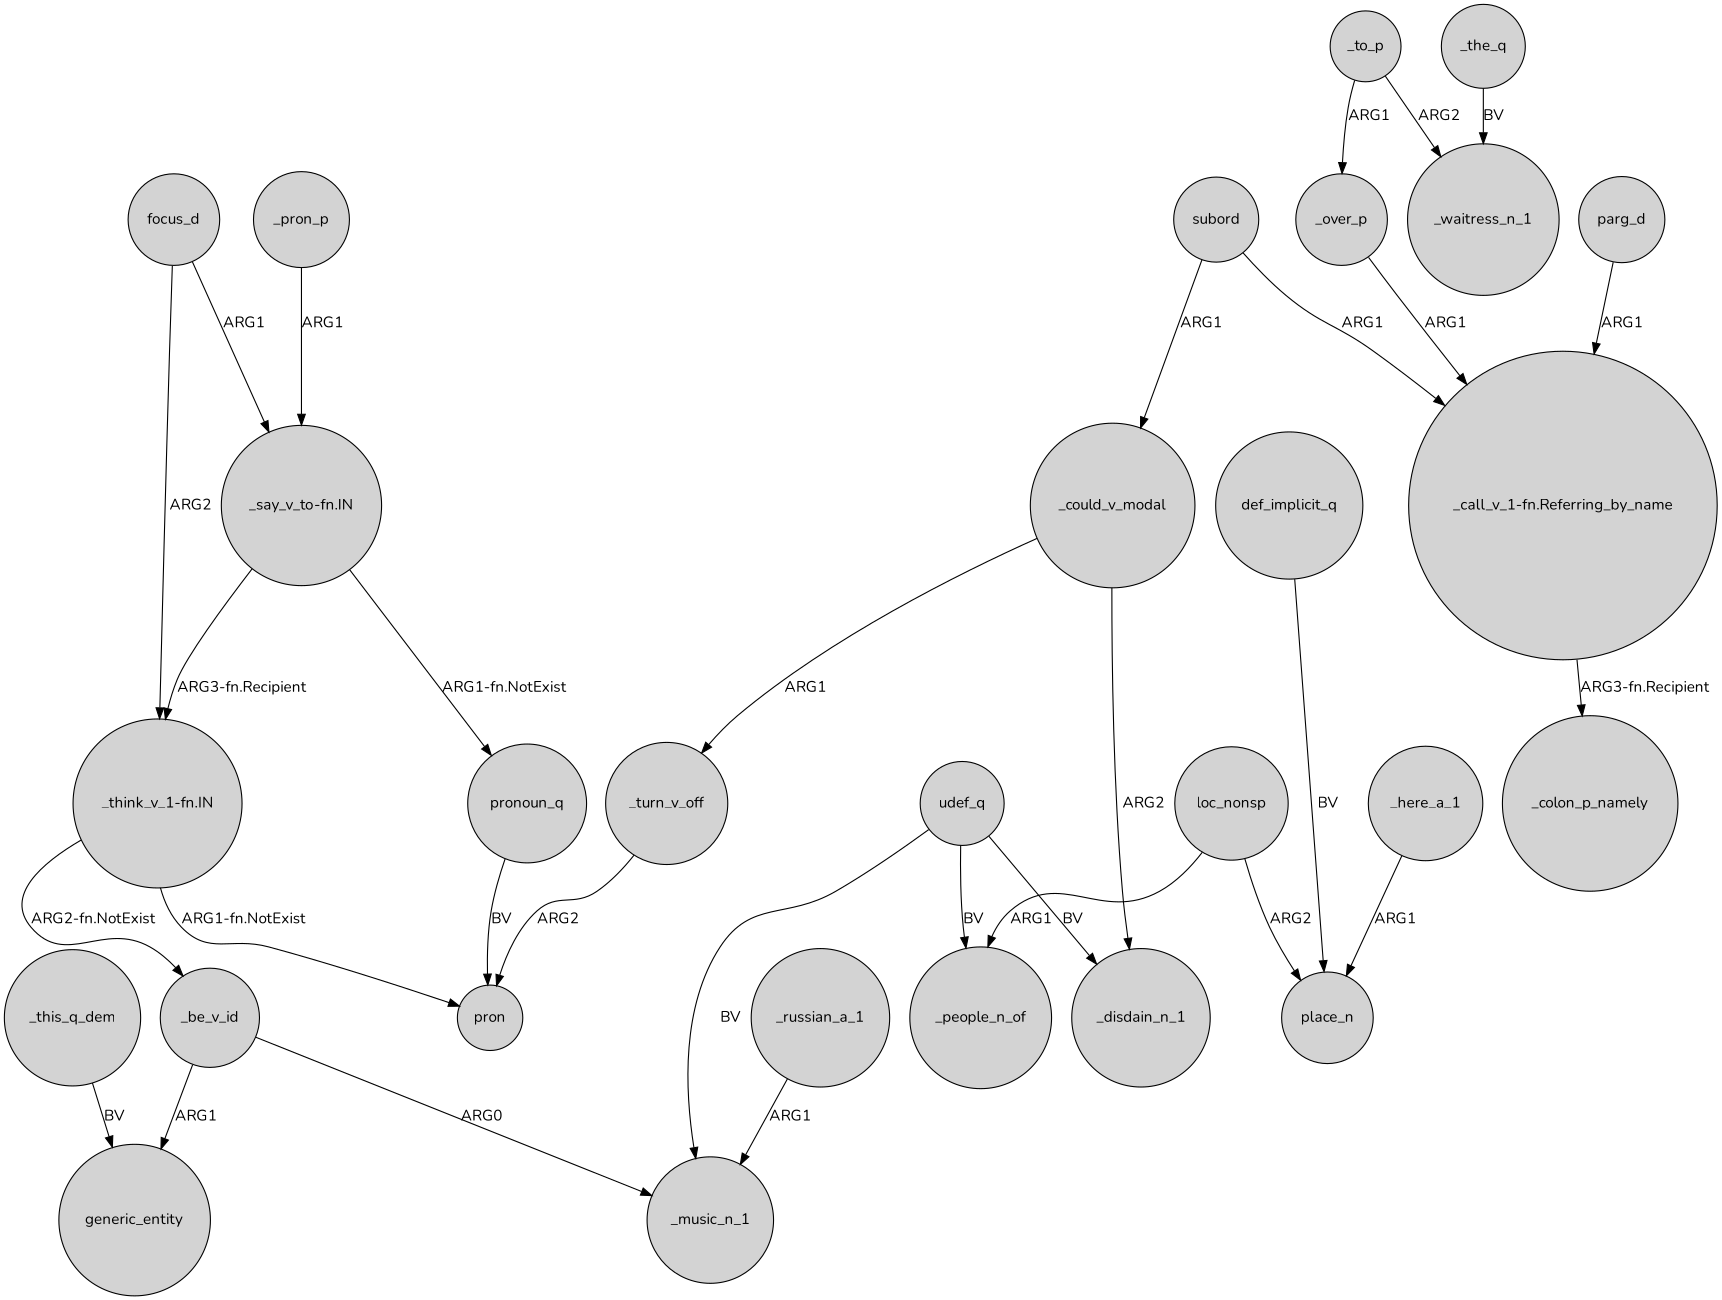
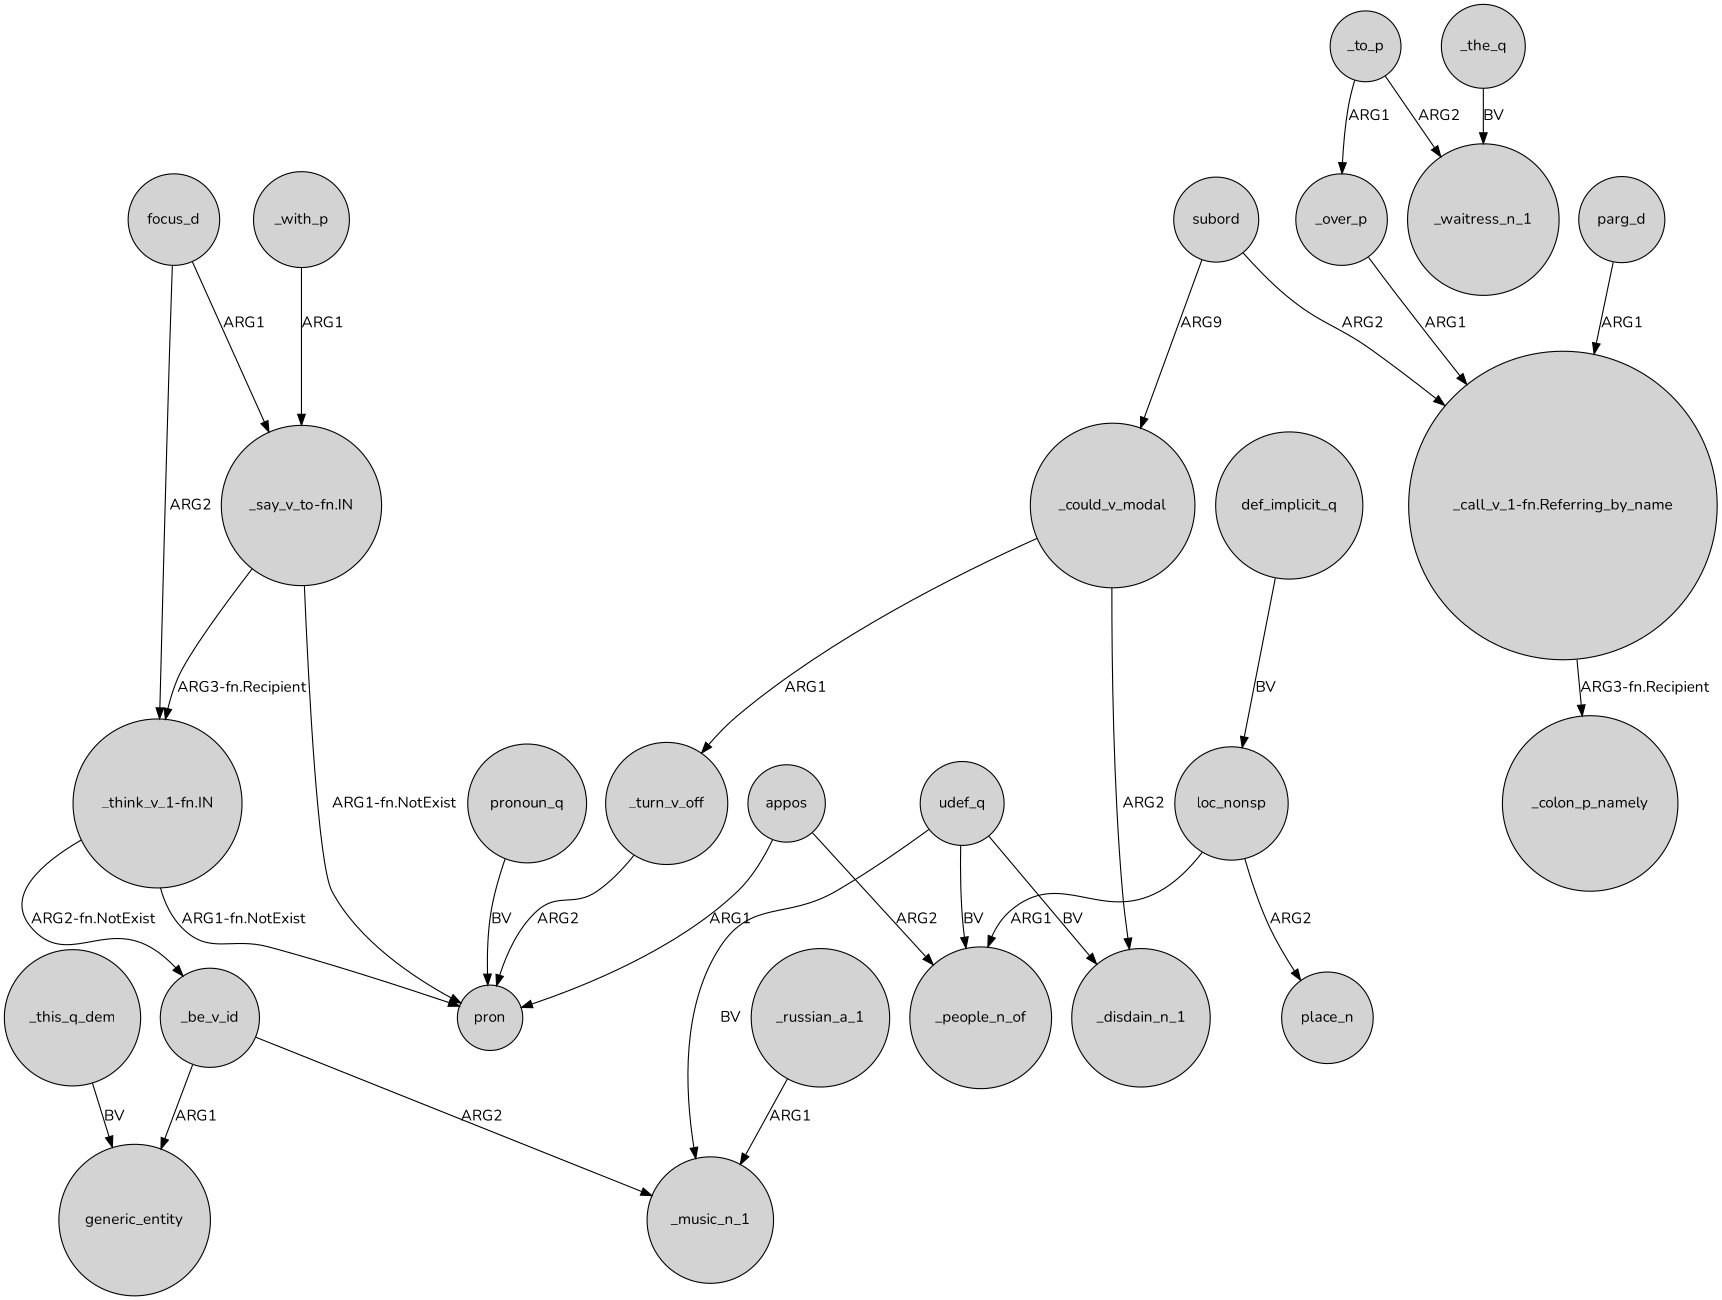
node "_pron_p": label "_pron_p" -> "_with_p"
edge "subord" -> "_could_v_modal": label "ARG1" -> "ARG9"
edge "subord" -> "_call_v_1-fn.Referring_by_name": label "ARG1" -> "ARG2"
edge "_say_v_to-fn.IN" -> "pronoun_q": now "_say_v_to-fn.IN" -> "pron"
edge "def_implicit_q" -> "place_n": now "def_implicit_q" -> "loc_nonsp"
node "appos": added
node "_here_a_1": removed
edge "_be_v_id" -> "_music_n_1": label "ARG0" -> "ARG2"
